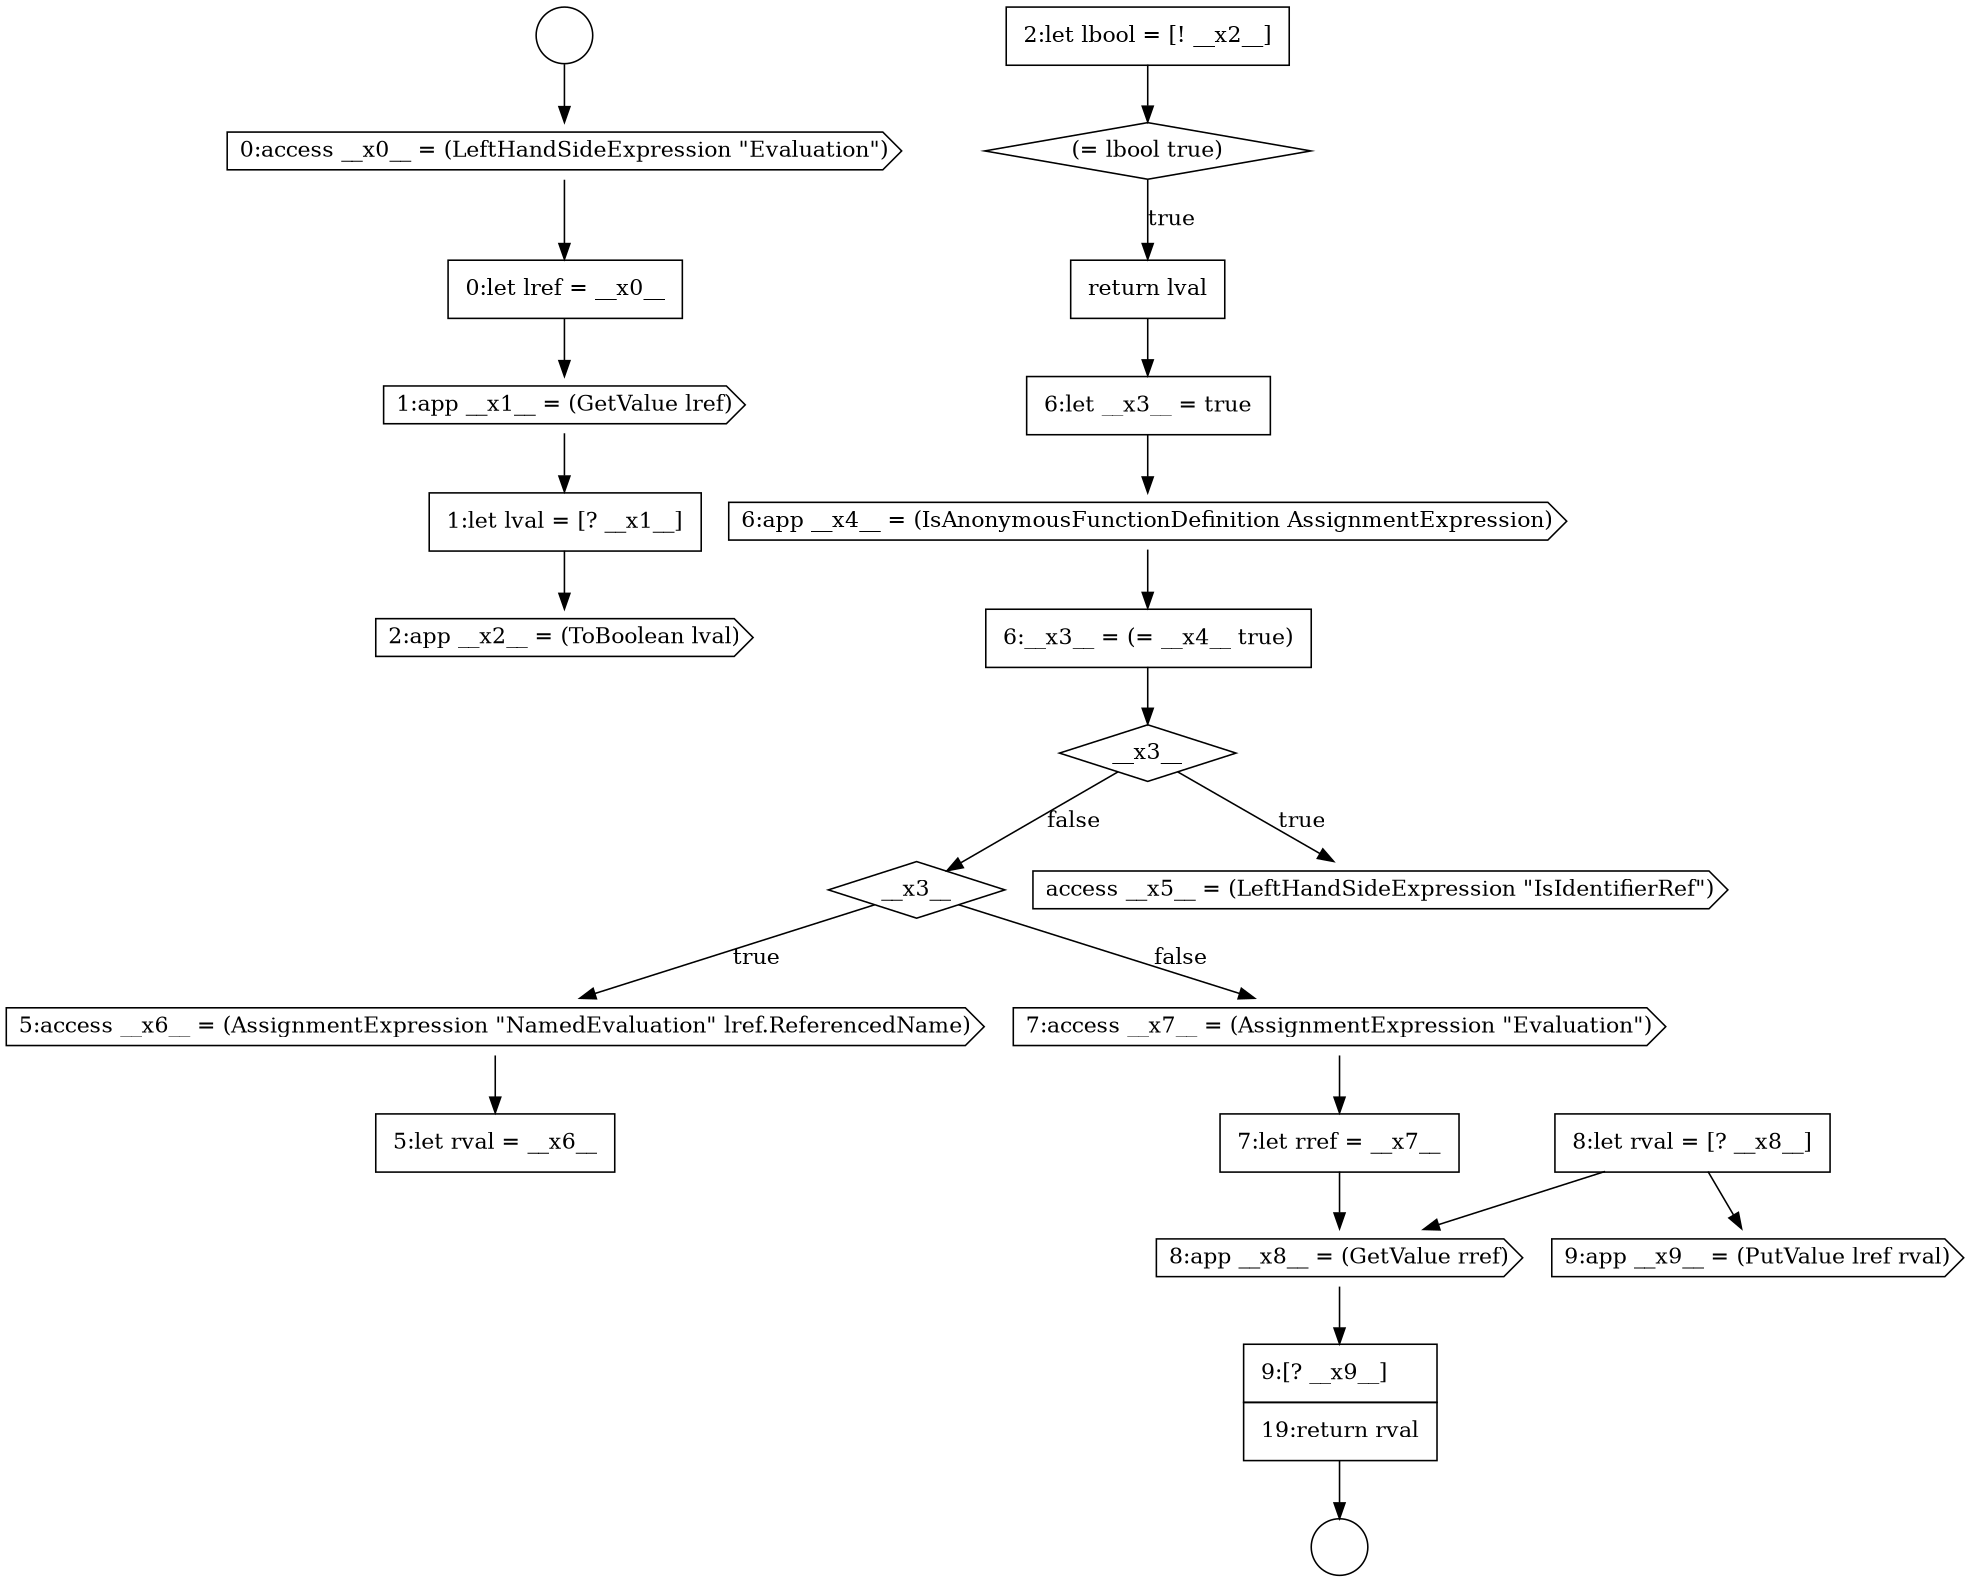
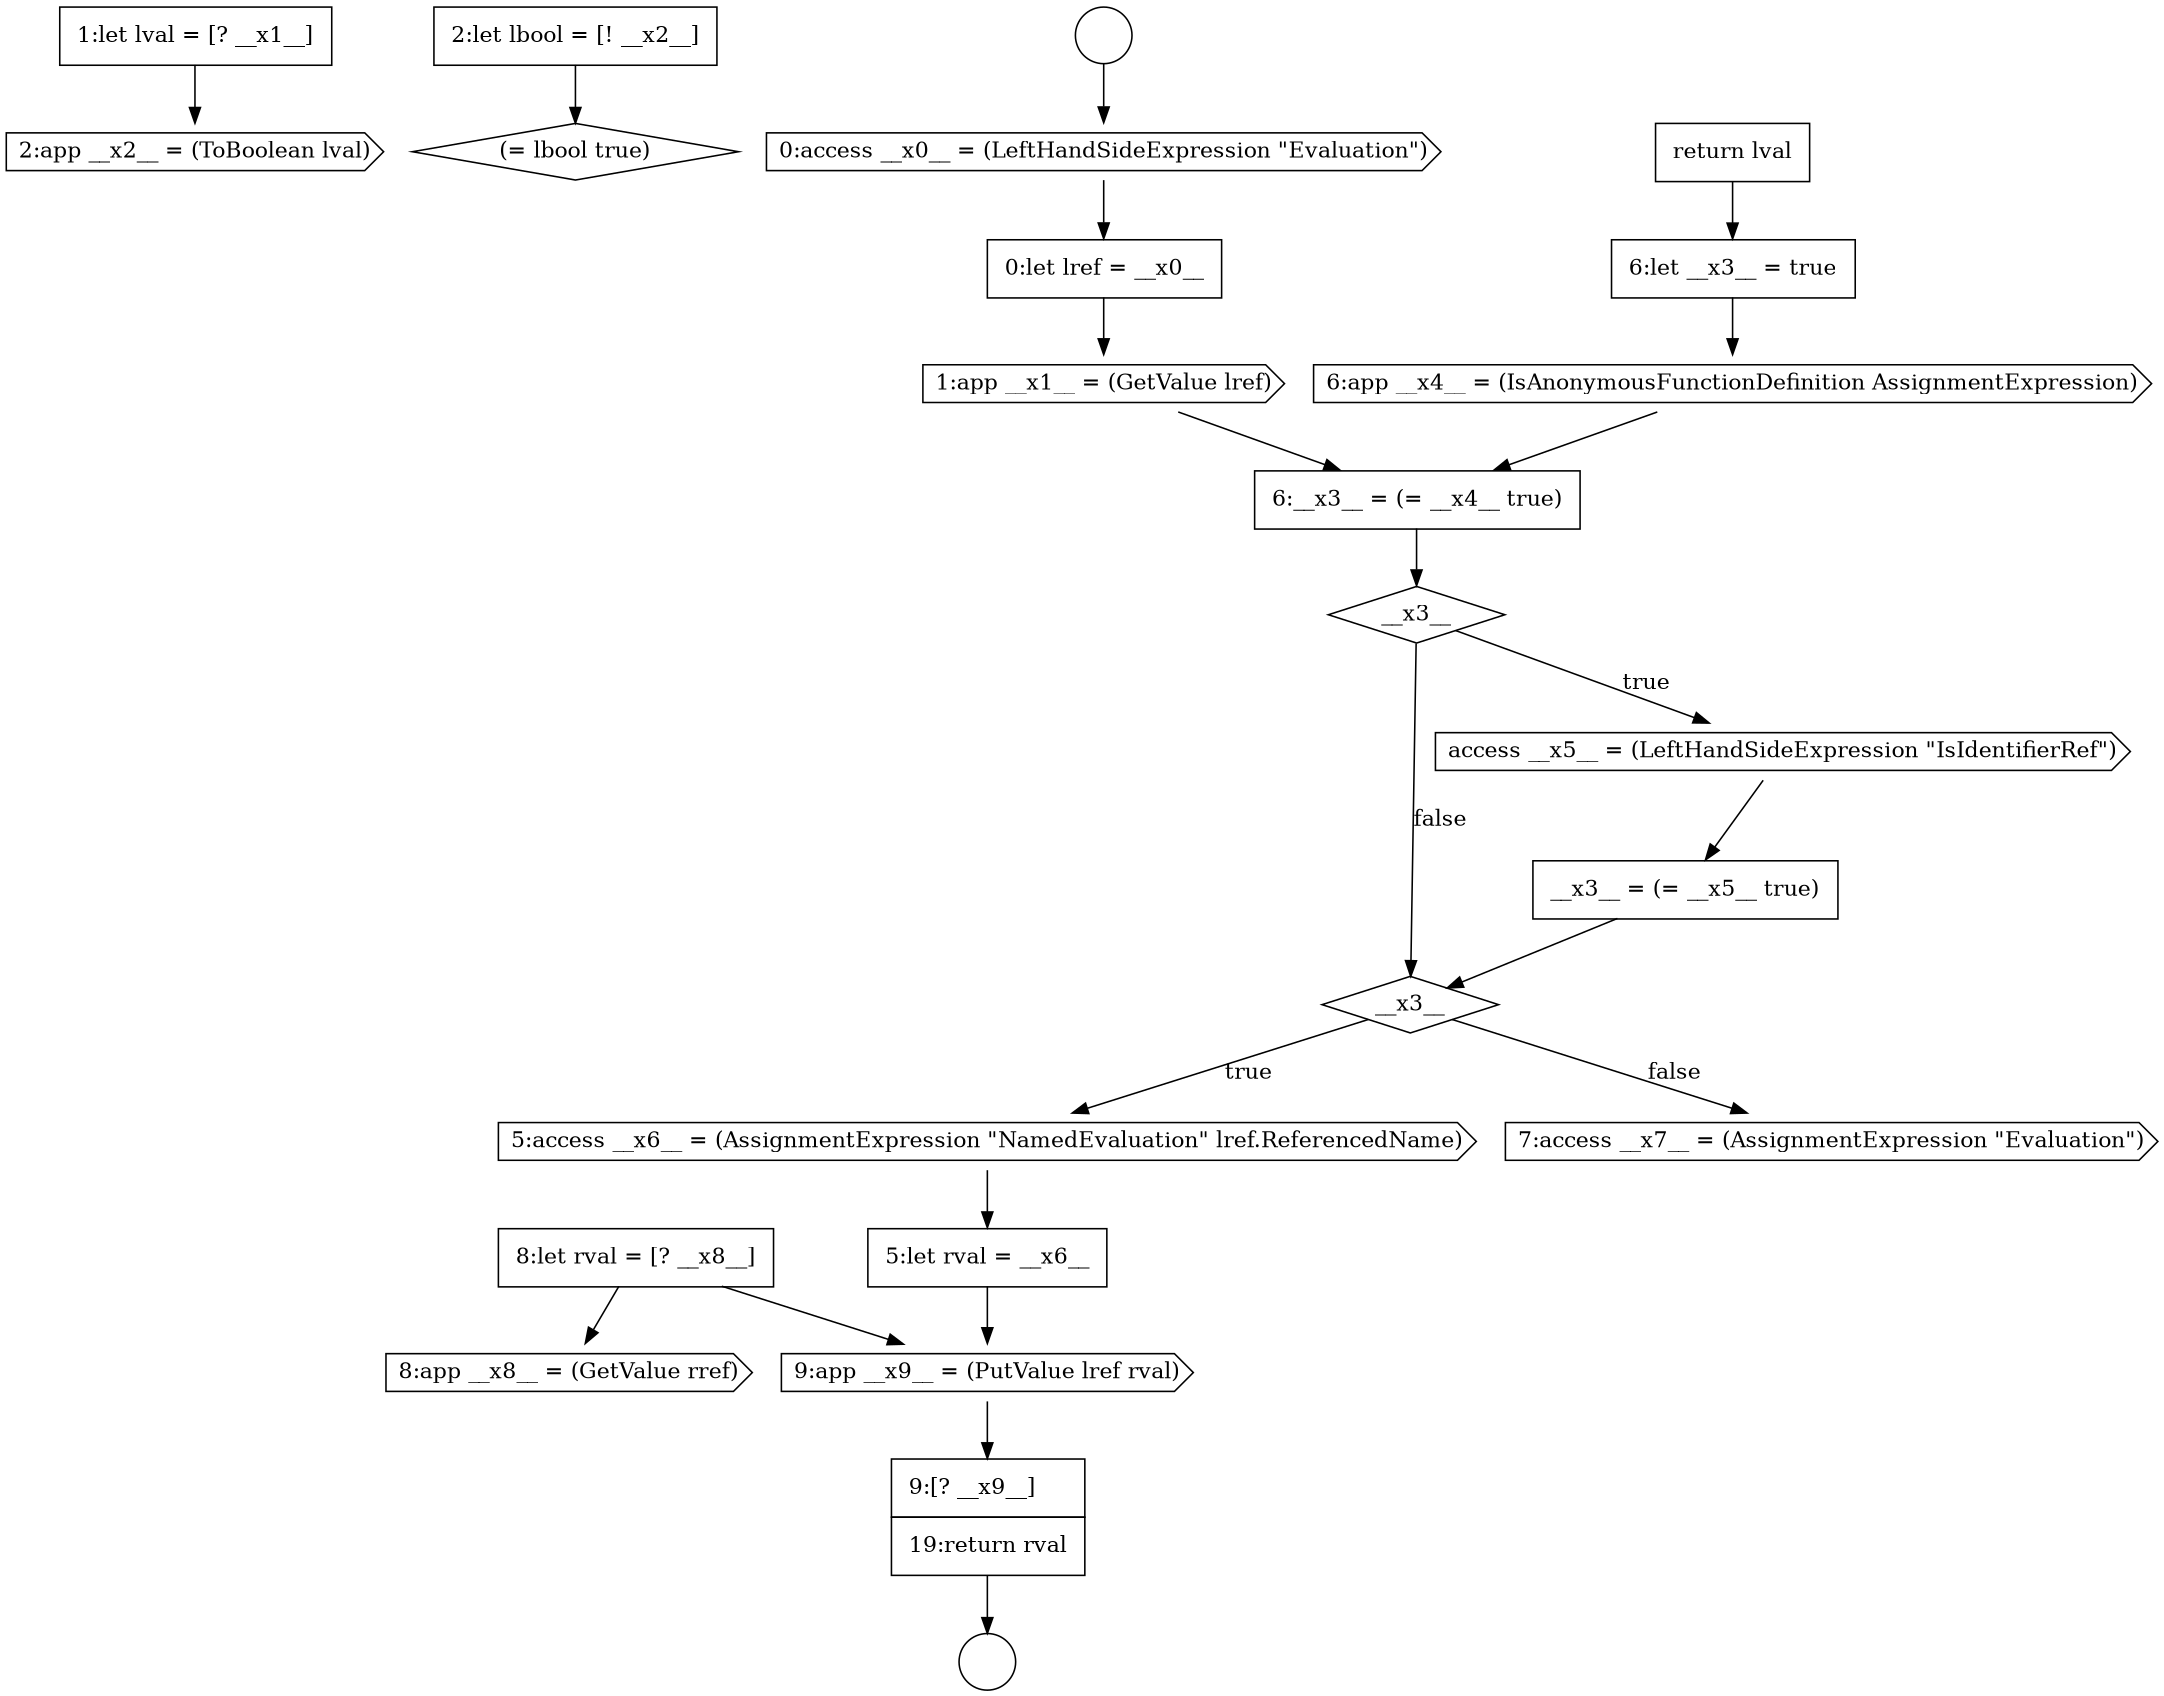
edge "(= lbool true)" -> "return lval": removed, label "true"
edge "1:app __x1__ = (GetValue lref)" -> "1:let lval = [? __x1__]": now "1:app __x1__ = (GetValue lref)" -> "6:__x3__ = (= __x4__ true)"
node "__x3__ = (= __x5__ true)": added
node "7:let rref = __x7__": removed
edge "5:let rval = __x6__" -> "9:app __x9__ = (PutValue lref rval)": added
edge "8:app __x8__ = (GetValue rref)" -> "9:[? __x9__]": now "9:app __x9__ = (PutValue lref rval)" -> "9:[? __x9__]"
